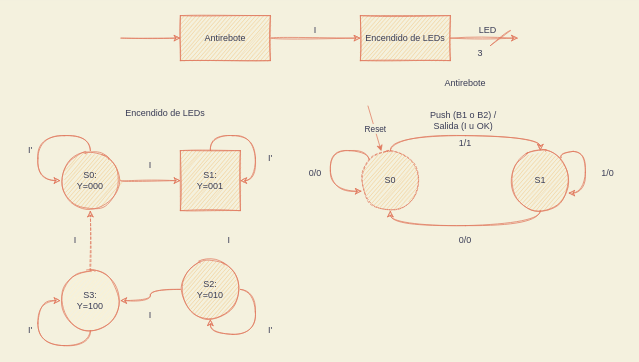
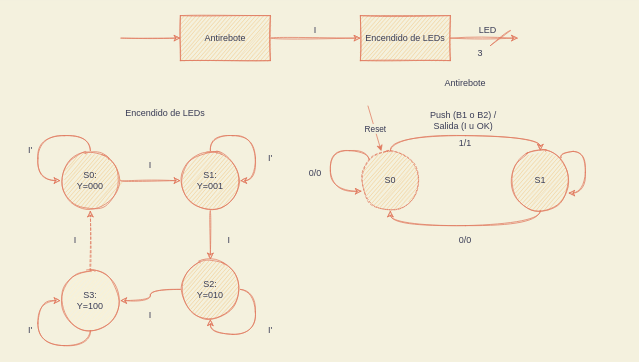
node "1/0": removed
node "S1: Y=001": shape rectangle -> ellipse
edge "S1: Y=001" -> "S2: Y=010": added
